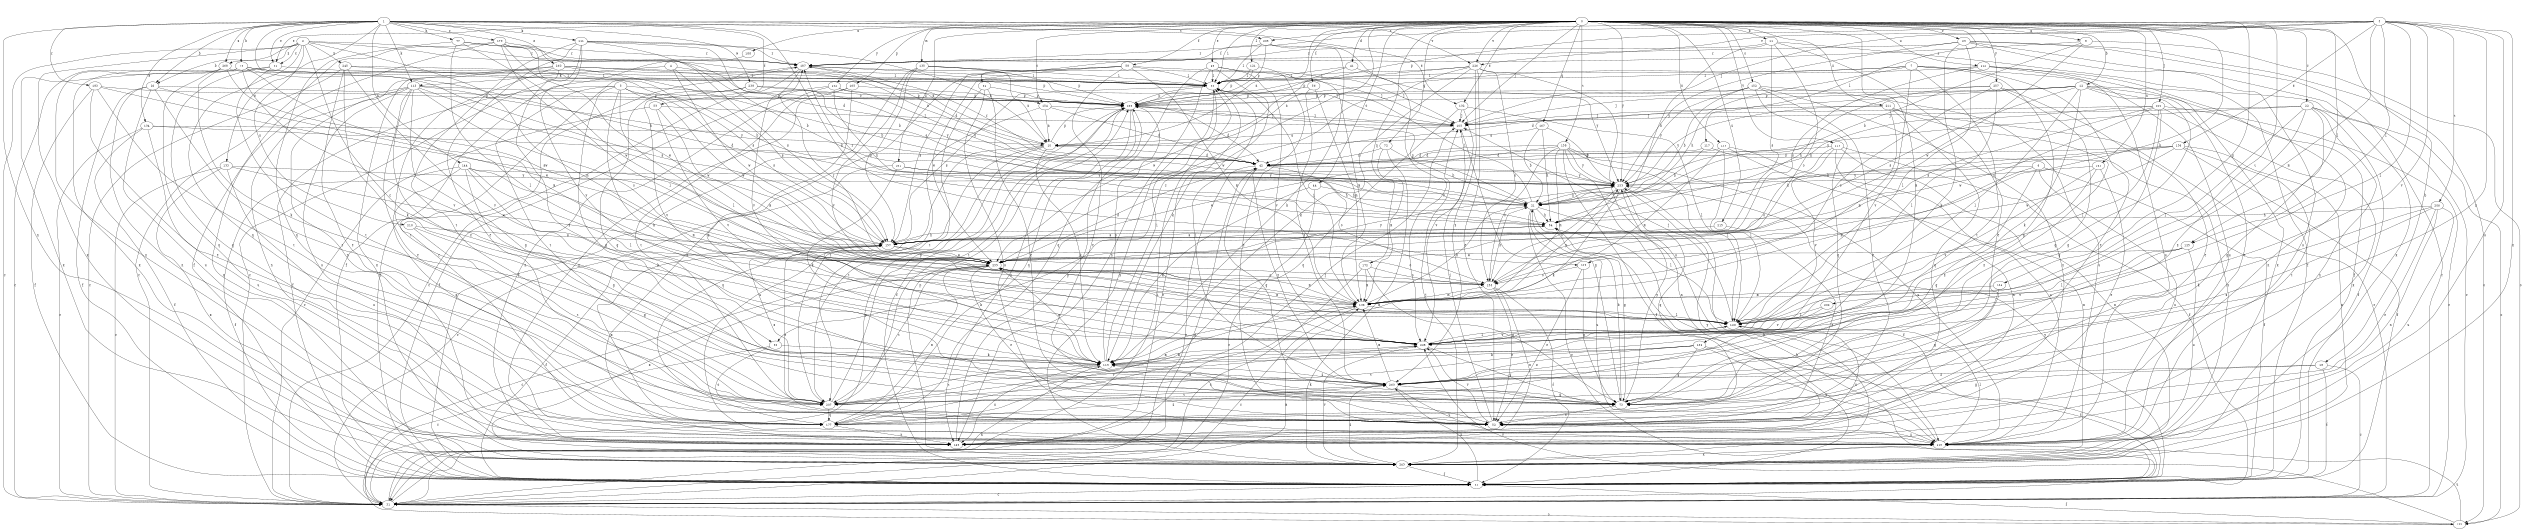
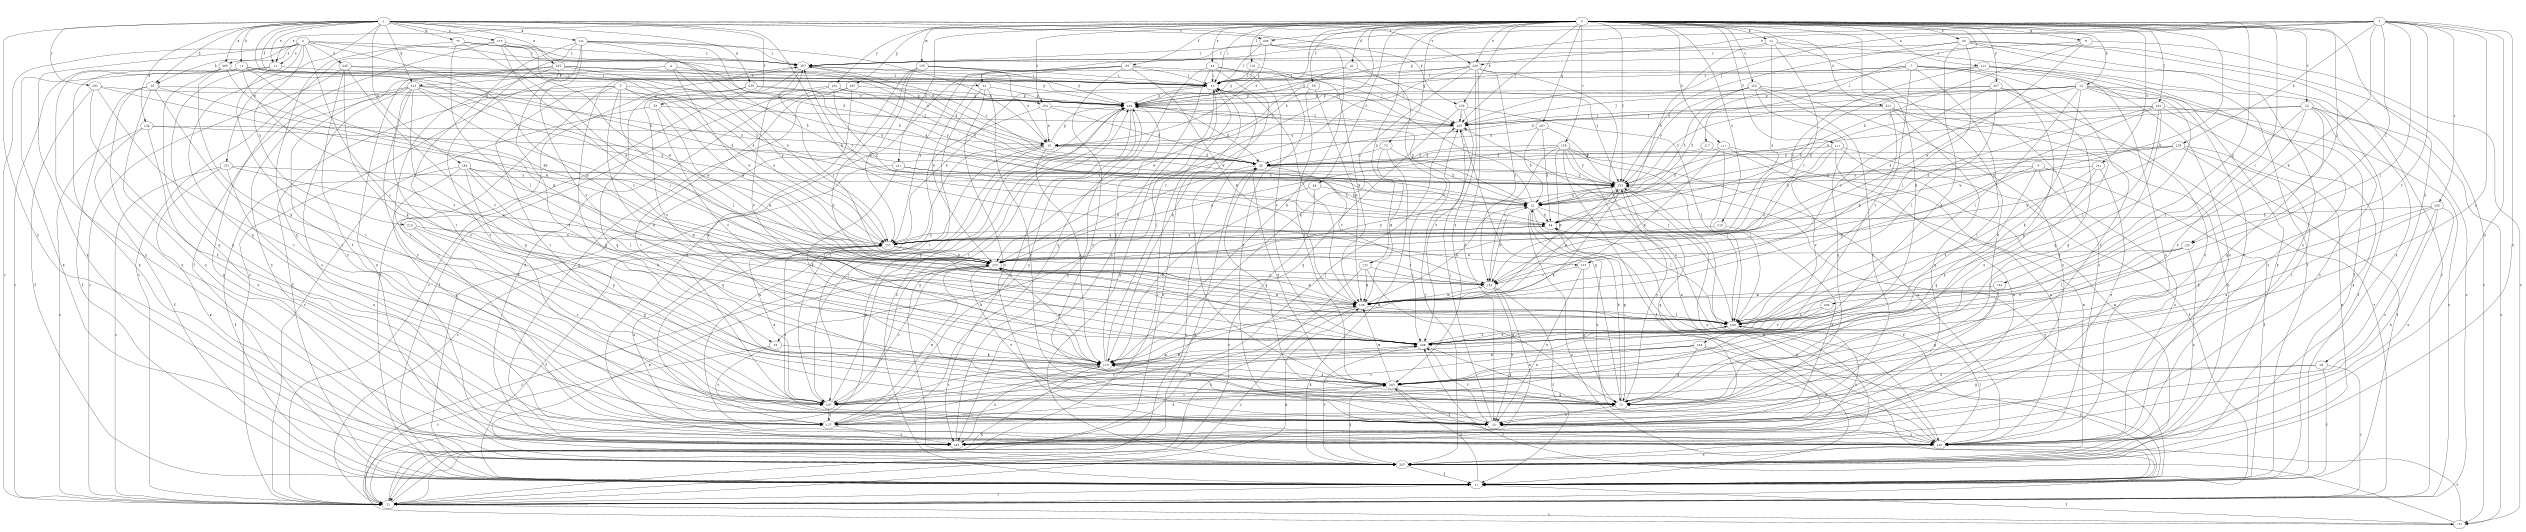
node "188": removed
edge "1" -> "62": added, label "f"
edge "177" -> "197": reversed
